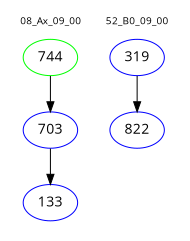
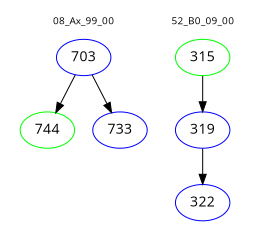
cluster "08_Ax_09_00": label "08_Ax_09_00" -> "08_Ax_99_00"
node "315": added
edge "744" -> "703": reversed
node "822": label "822" -> "322"
node "133": label "133" -> "733"
